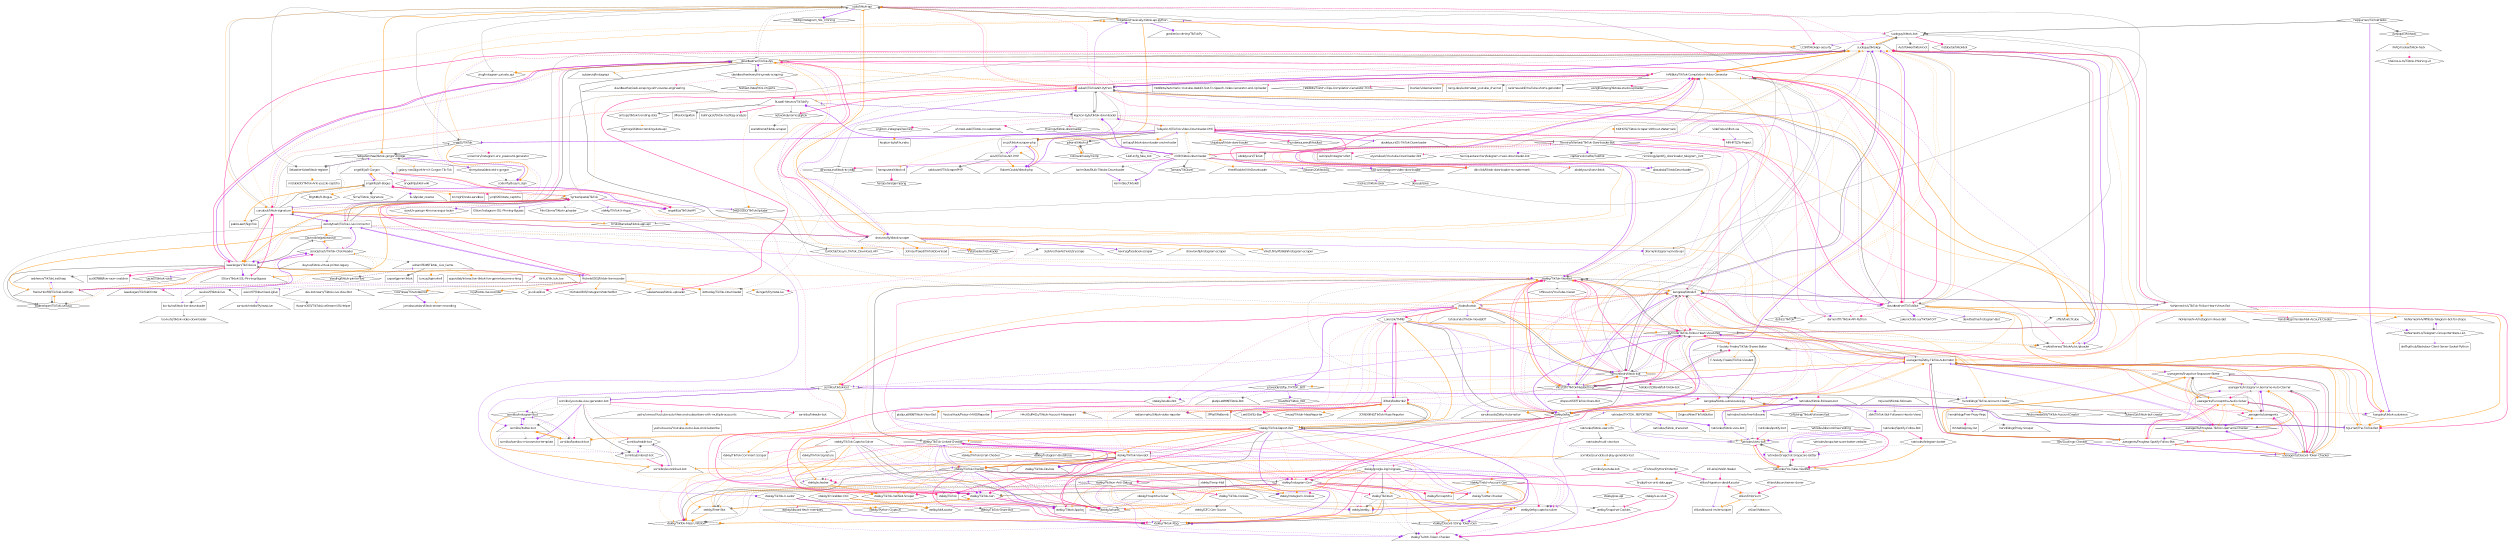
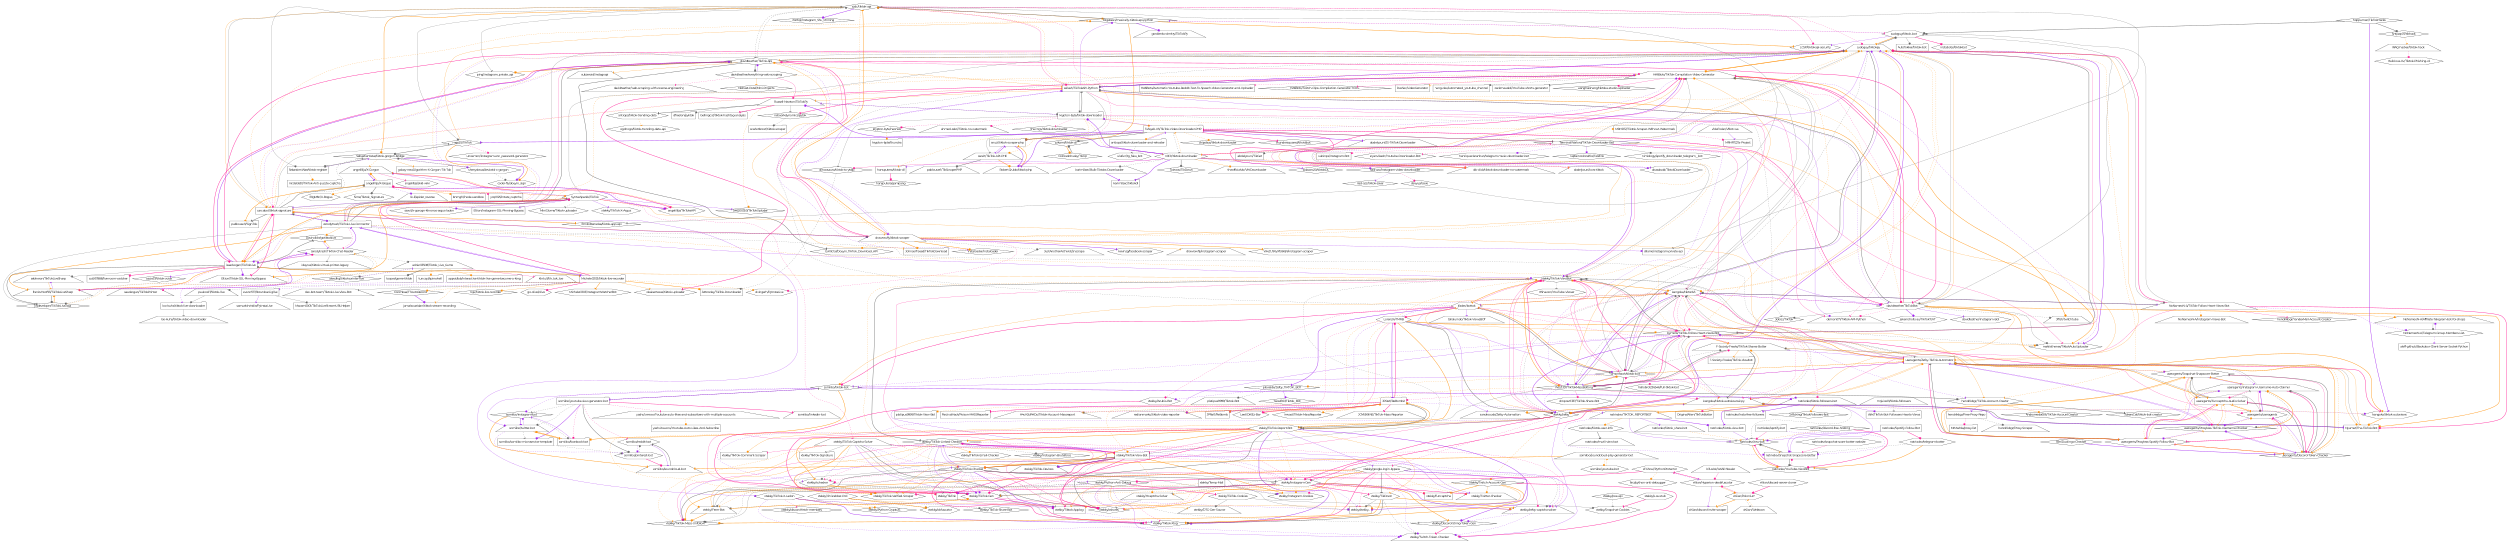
node "krypton-instagrapi/neonize": label "krypton-instagrapi/neonize" -> "krypton-byte/neonize"
